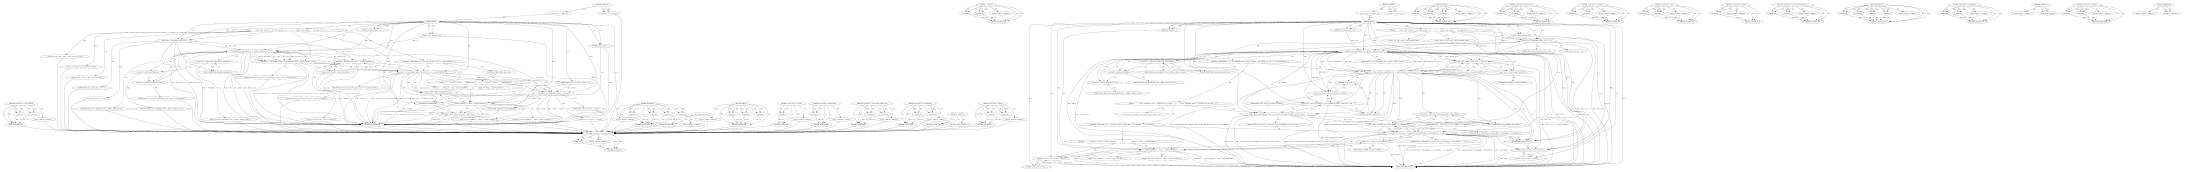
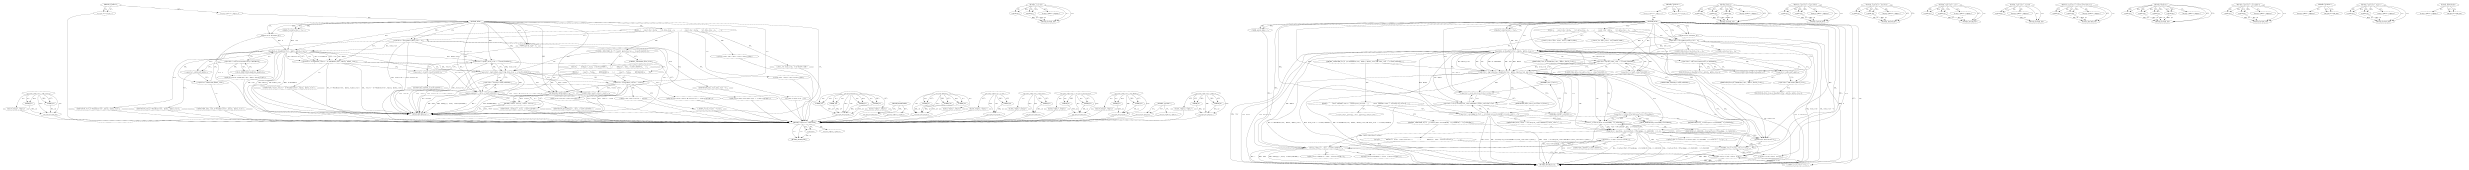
edge "(IDENTIFIER,result,return result;)" -> "(<operator>.assignment,result = false)": reversed
edge "(<operator>.cast,const_cast<char*>(data))" -> "(UNKNOWN,char*,char*)": removed, label "AST:"
